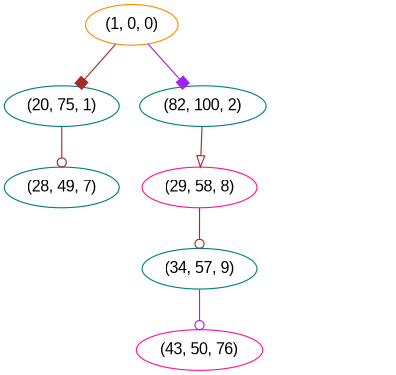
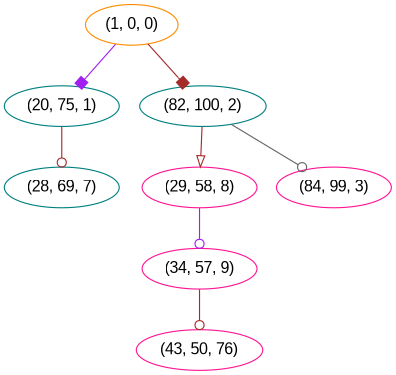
edge "(1, 0, 0)" -> "(20, 75, 1)": color brown -> purple
edge "(1, 0, 0)" -> "(82, 100, 2)": color purple -> brown
node "(28, 49, 7)": label "(28, 49, 7)" -> "(28, 69, 7)"
node "(84, 99, 3)": added
edge "(29, 58, 8)" -> "(34, 57, 9)": color brown -> purple
node "(34, 57, 9)": color teal -> deeppink
edge "(34, 57, 9)" -> "(43, 50, 76)": color purple -> brown
